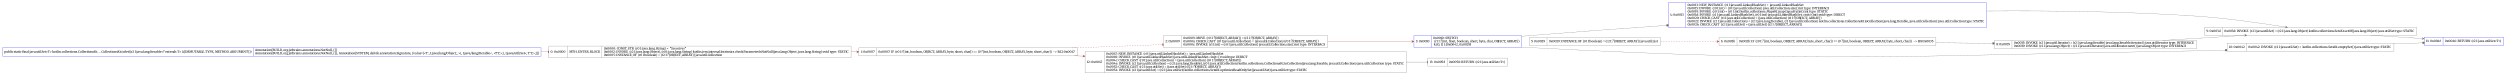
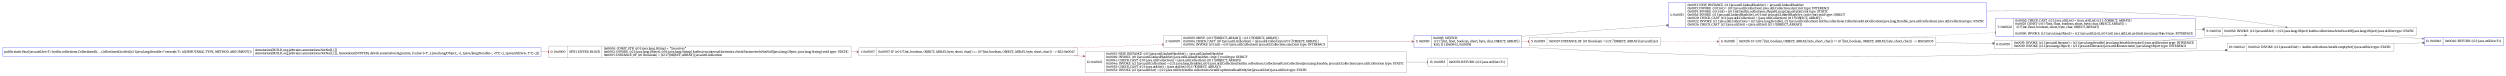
node "7: 0x002d": added
node "3: 0x0010": text "0x0010: SWITCH" -> "0x0015: SWITCH"
edge "3: 0x0010" -> "5: 0x0029": added
